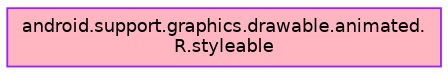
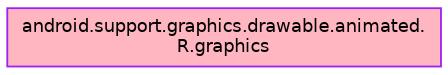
node "android.support.graphics.drawable.animated. R.styleable": label "android.support.graphics.drawable.animated. R.styleable" -> "android.support.graphics.drawable.animated. R.graphics"
